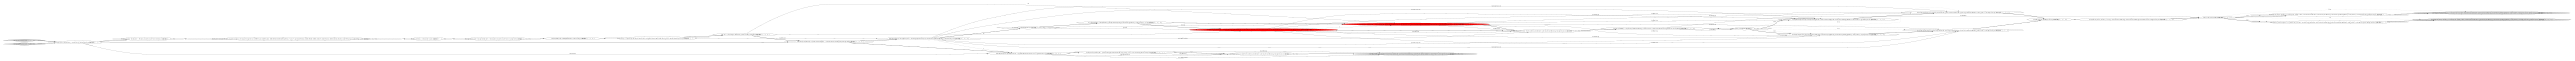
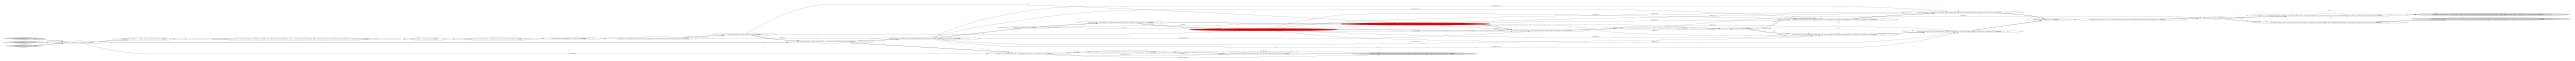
node "testNonResizeRouting['0', '0', '1']": added
